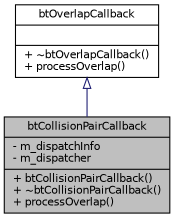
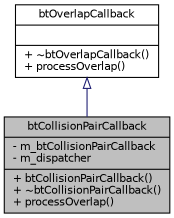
node "btCollisionPairCallback": text "- m_dispatchInfo" -> "- m_btCollisionPairCallback"
